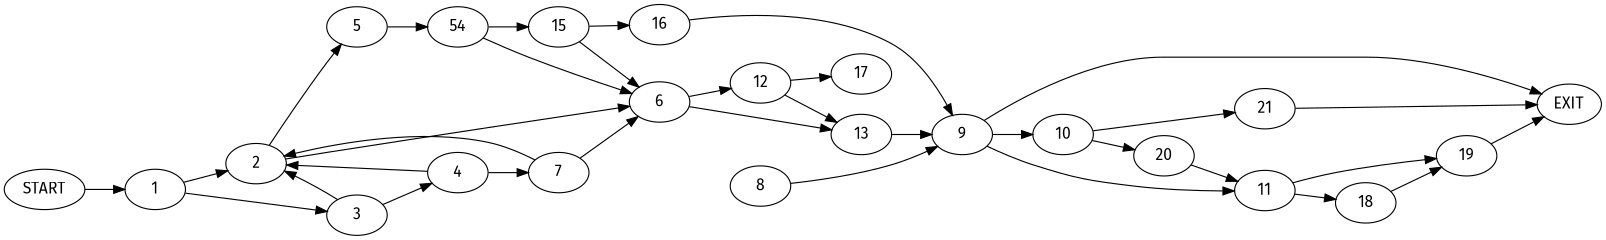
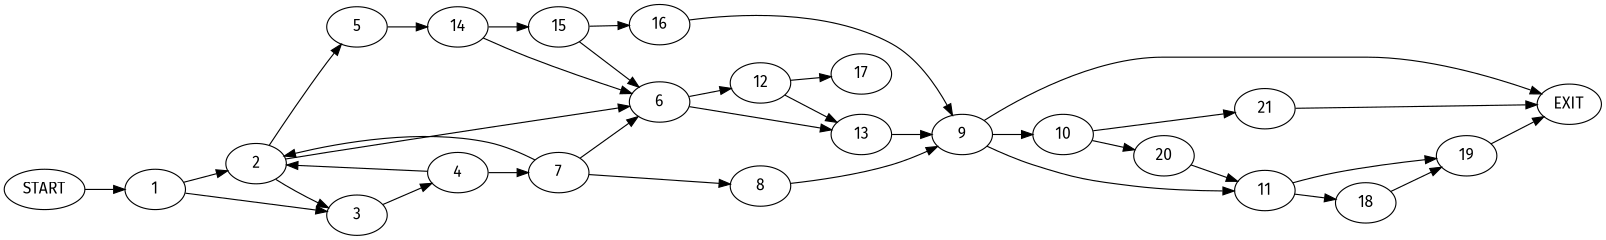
node "54": label "54" -> "14"
edge "7" -> "8": added
edge "3" -> "2": reversed
